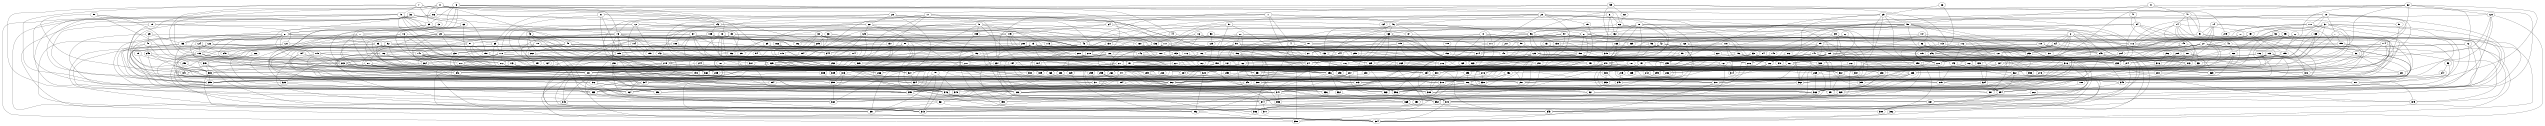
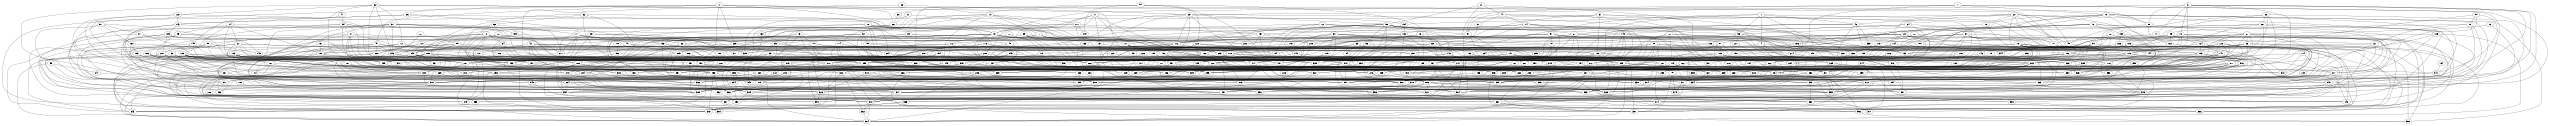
node "58": removed
edge "120" -- "384": now "53" -- "384"
